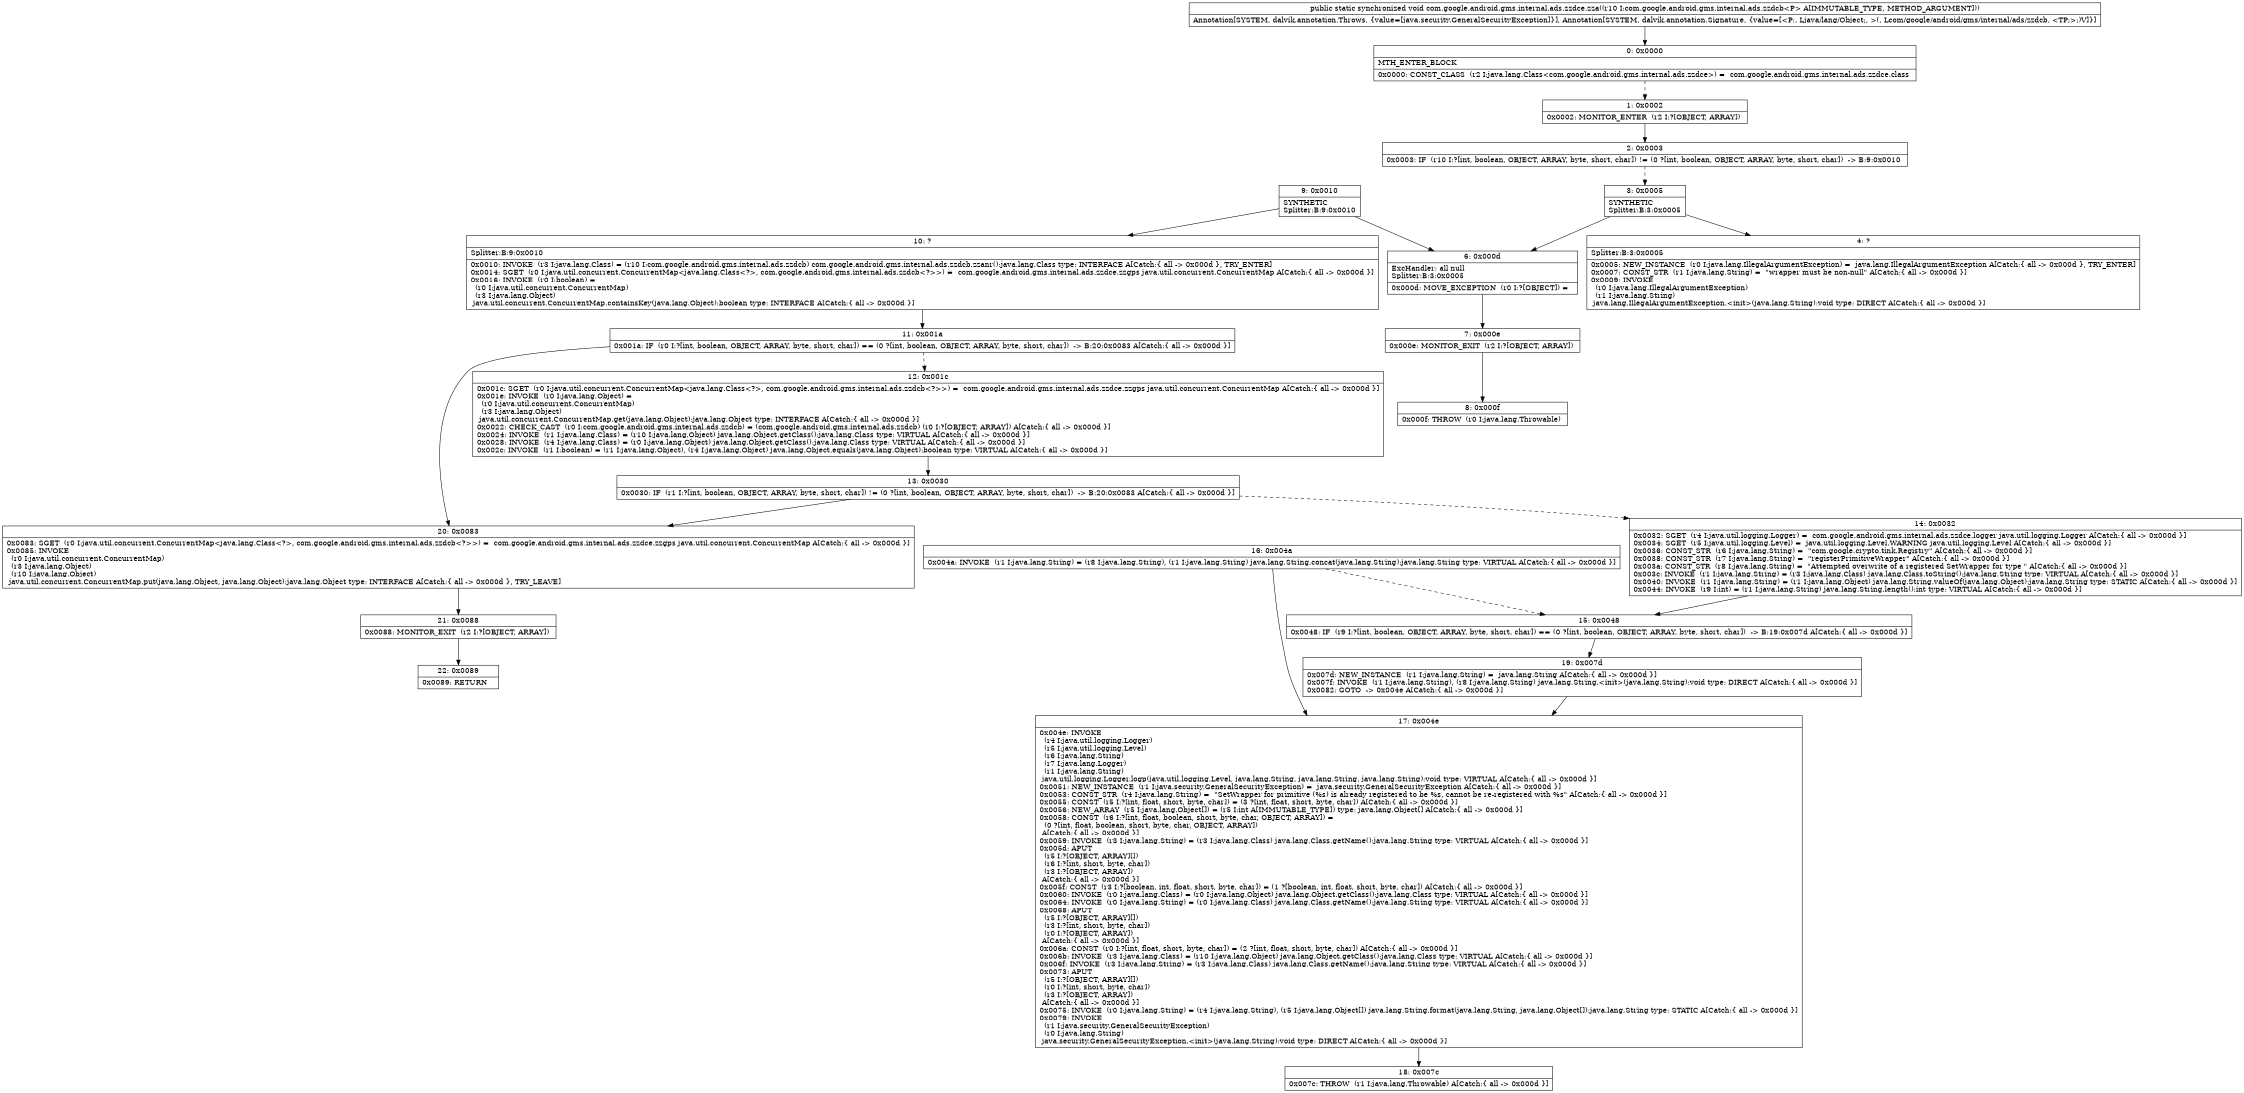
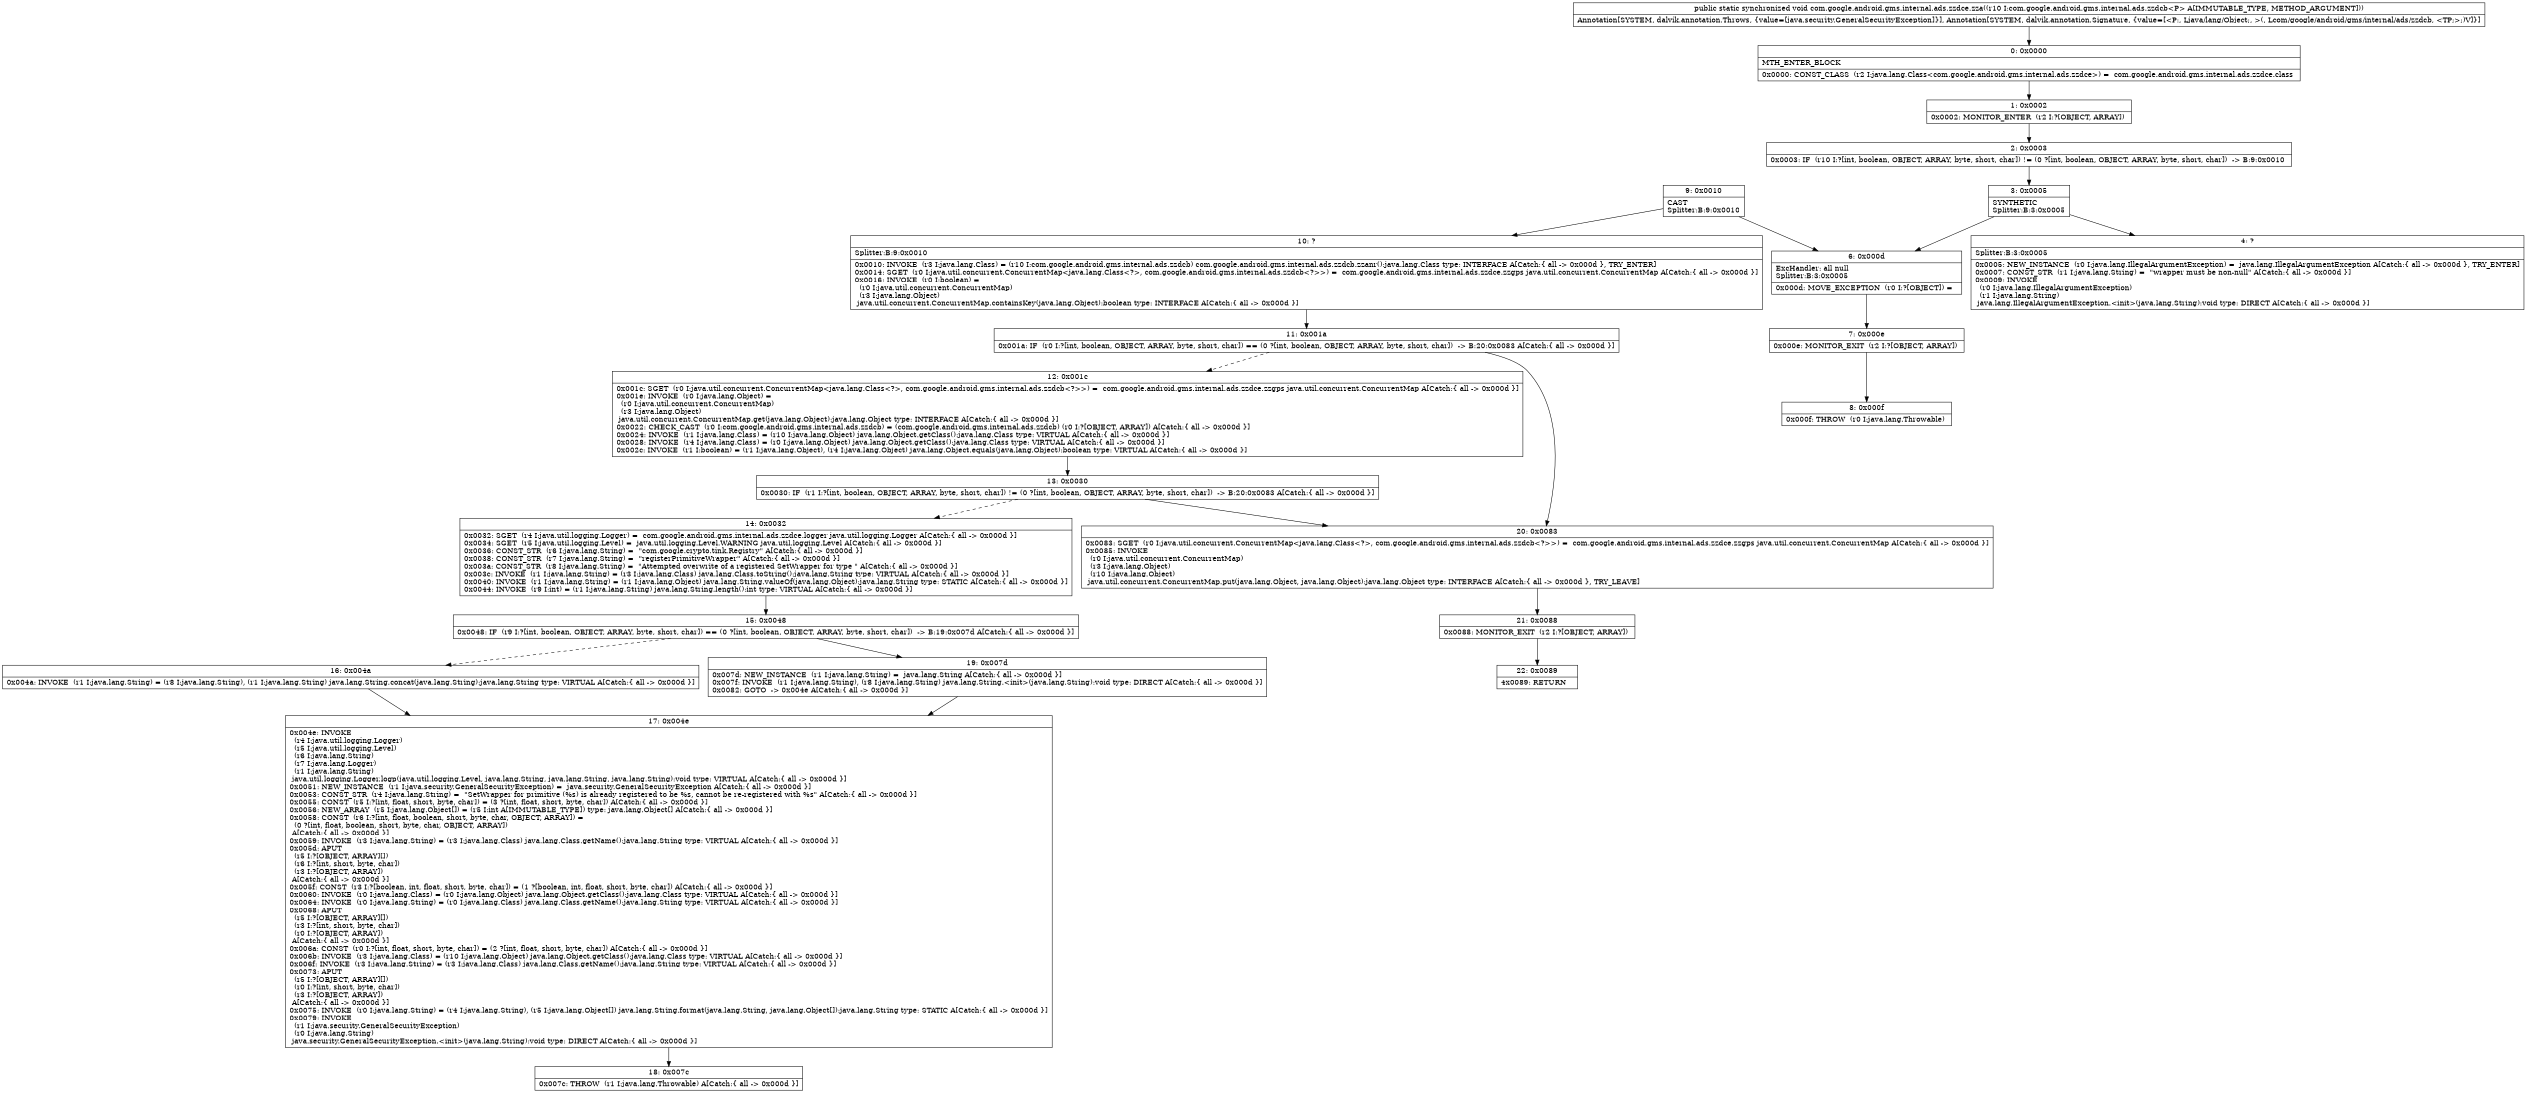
edge "0: 0x0000" -> "1: 0x0002": style dashed -> solid
edge "2: 0x0003" -> "3: 0x0005": style dashed -> solid
node "9: 0x0010": text "SYNTHETIC" -> "CAST"
edge "16: 0x004a" -> "15: 0x0048": reversed
node "22: 0x0089": text "0x0089: RETURN" -> "4x0089: RETURN"
